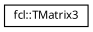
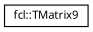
node "fcl::TMatrix3": label "fcl::TMatrix3" -> "fcl::TMatrix9"
